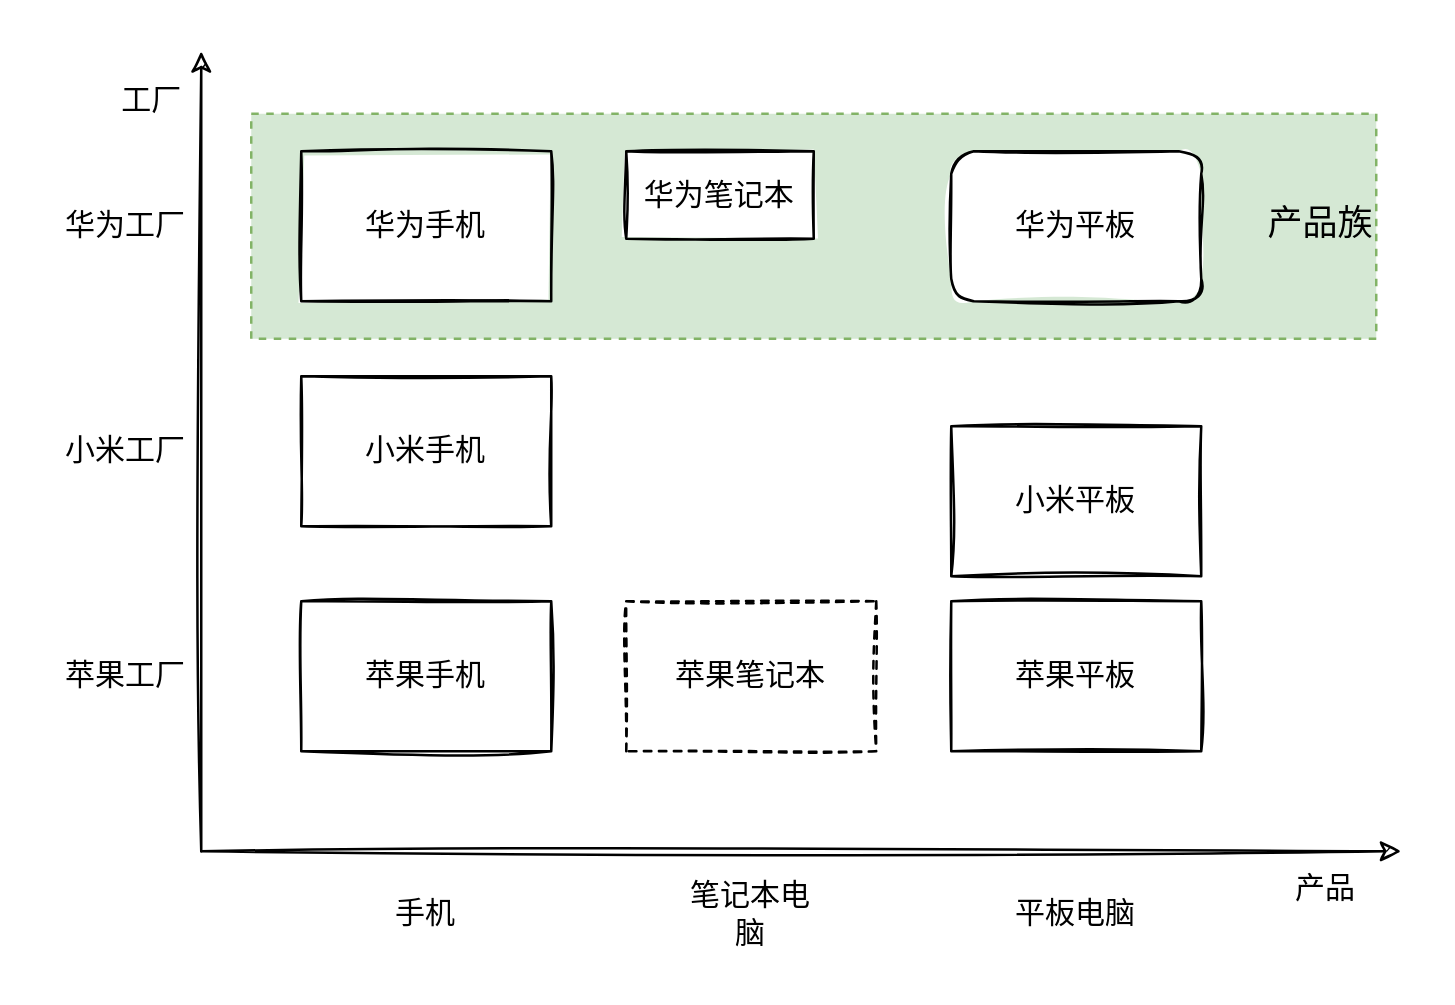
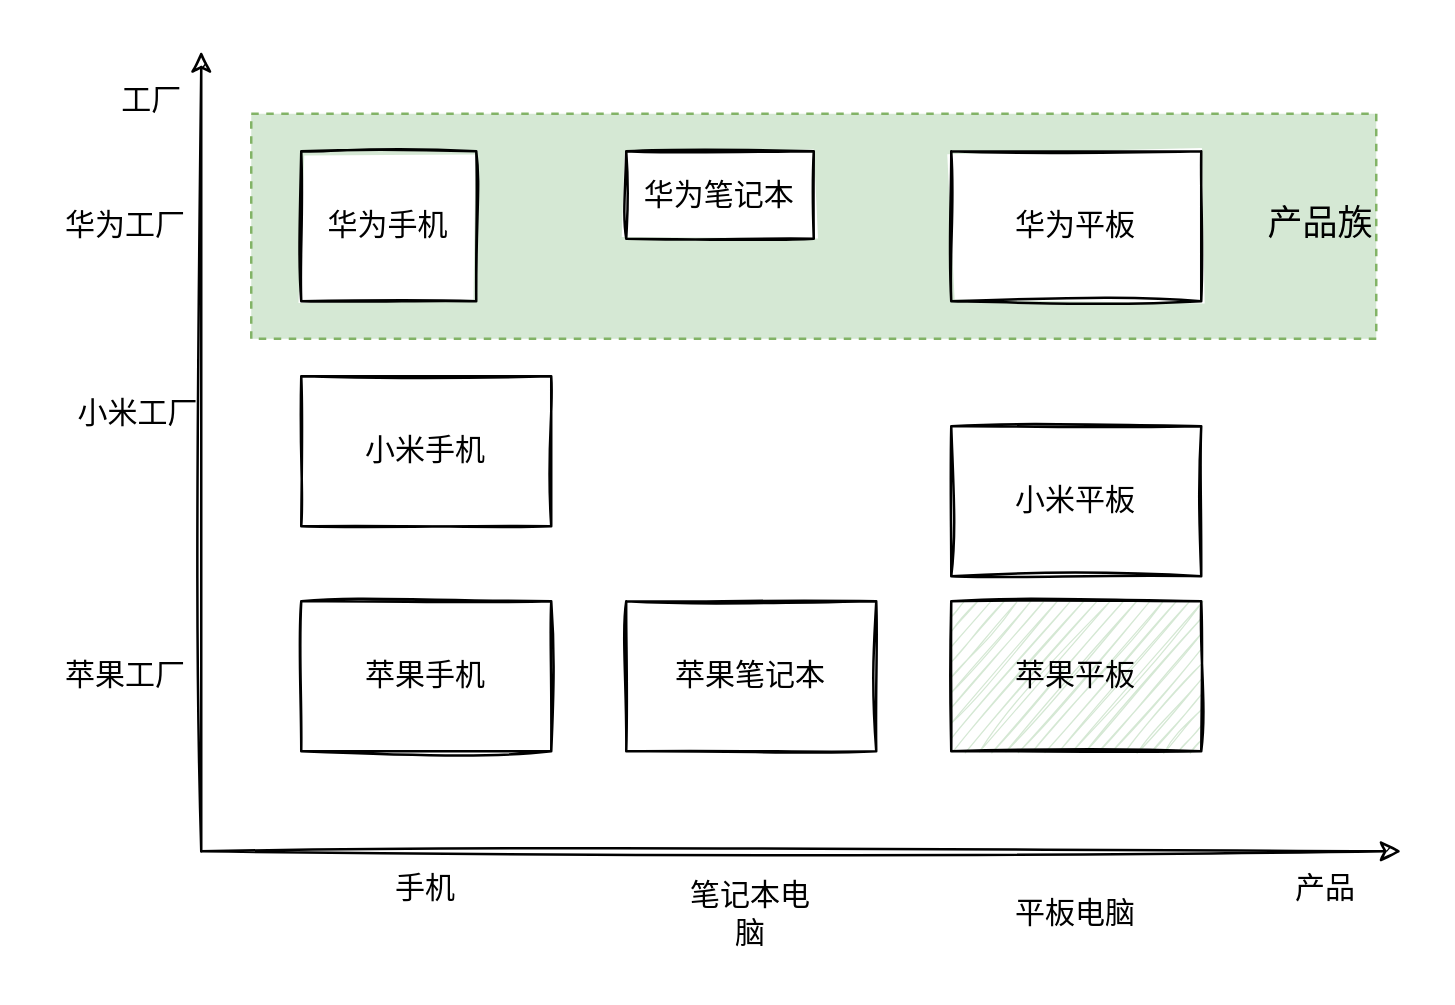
node "华为手机": size 250x150 -> 175x150
node "华为平板": shape rounded rectangle -> rectangle
node "小米工厂": moved (126, 451) -> (139, 414)
node "苹果笔记本": style dashed -> solid
node "苹果平板": fillcolor #ffffff -> #d5e8d4
node "手机": moved (426, 914) -> (426, 889)
